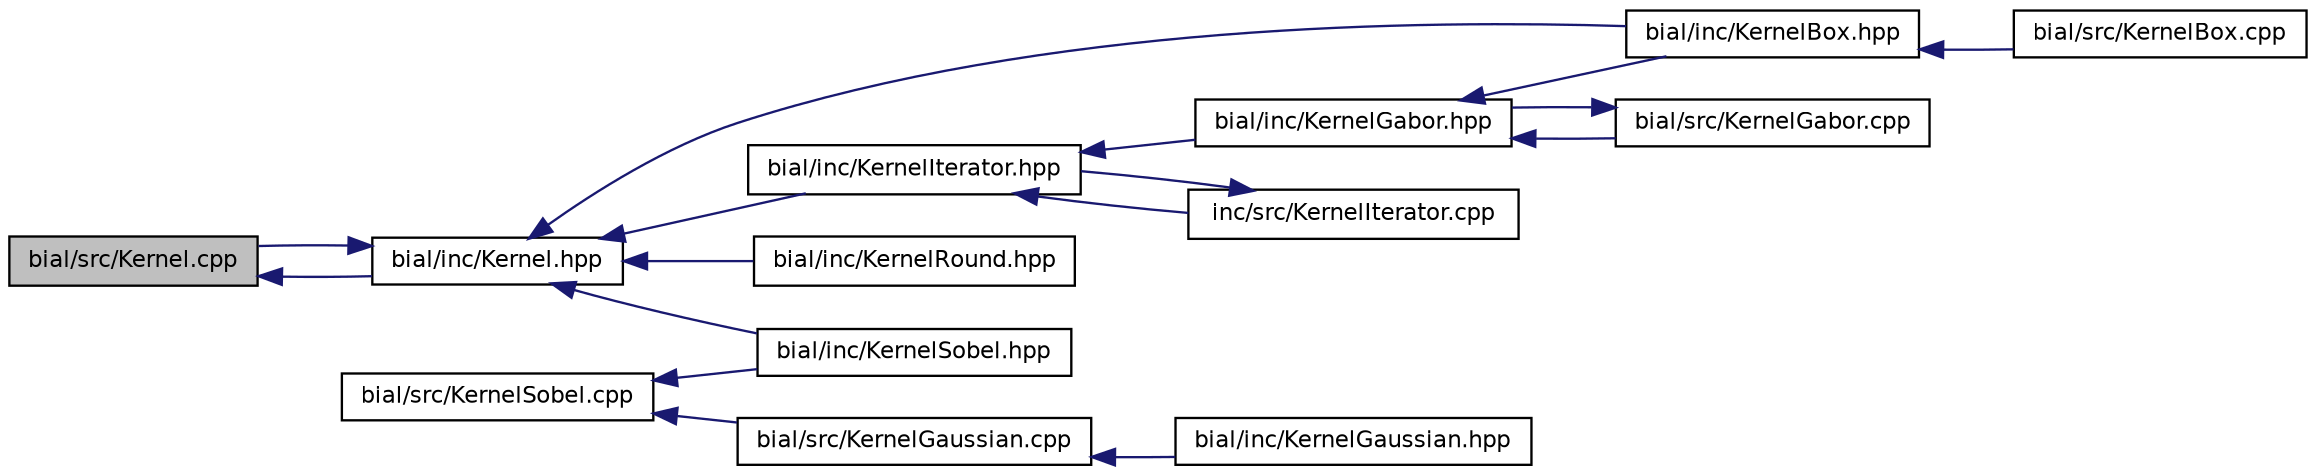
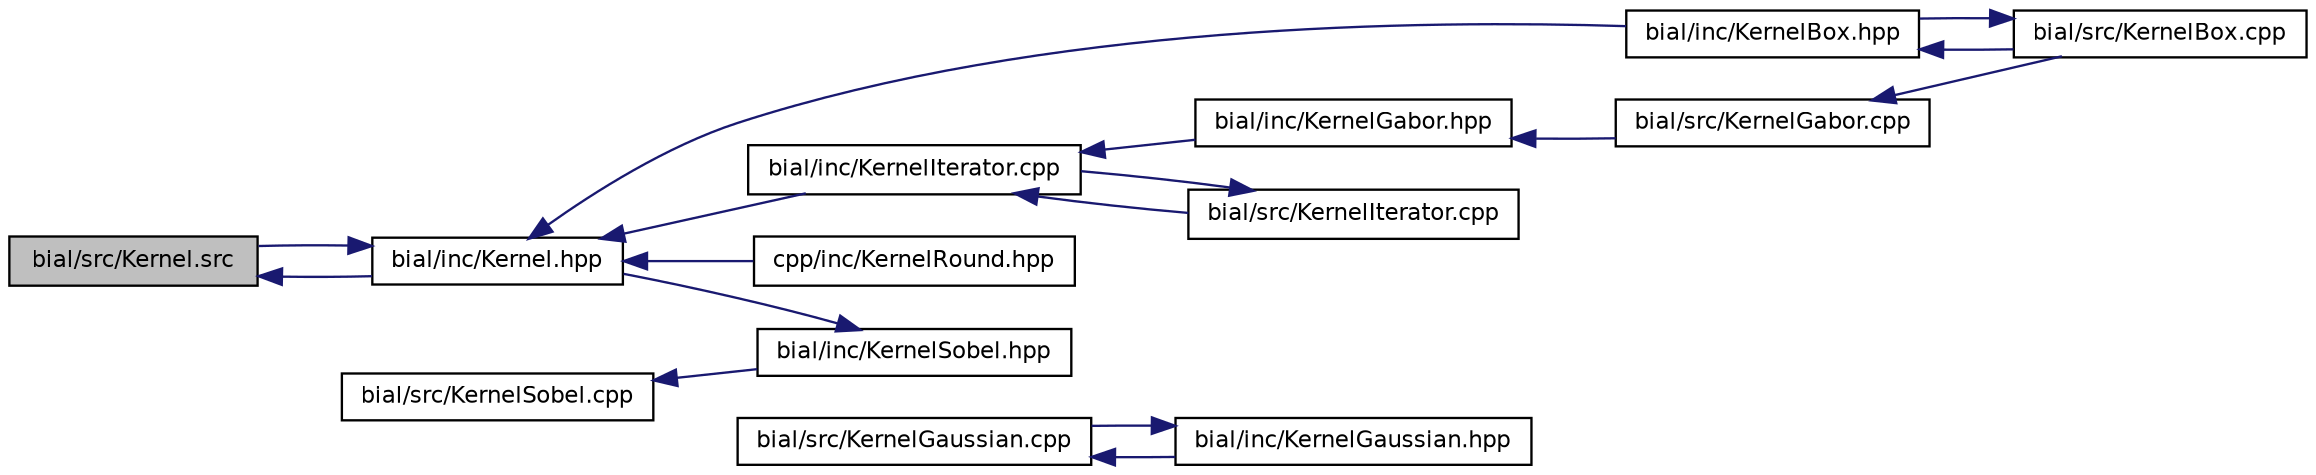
edge "bial/inc/KernelBox.hpp" -> "bial/inc/KernelGabor.hpp": now "bial/inc/KernelBox.hpp" -> "bial/src/KernelBox.cpp"
edge "bial/inc/KernelGabor.hpp" -> "bial/src/KernelGabor.cpp": now "bial/src/KernelBox.cpp" -> "bial/src/KernelGabor.cpp"
node "bial/inc/KernelIterator.hpp": label "bial/inc/KernelIterator.hpp" -> "bial/inc/KernelIterator.cpp"
node "inc/src/KernelIterator.cpp": label "inc/src/KernelIterator.cpp" -> "bial/src/KernelIterator.cpp"
node "bial/src/Kernel.cpp": label "bial/src/Kernel.cpp" -> "bial/src/Kernel.src"
node "bial/inc/KernelRound.hpp": label "bial/inc/KernelRound.hpp" -> "cpp/inc/KernelRound.hpp"
edge "bial/inc/KernelSobel.hpp" -> "bial/inc/Kernel.hpp": reversed
edge "bial/src/KernelGaussian.cpp" -> "bial/src/KernelSobel.cpp": now "bial/src/KernelGaussian.cpp" -> "bial/inc/KernelGaussian.hpp"
